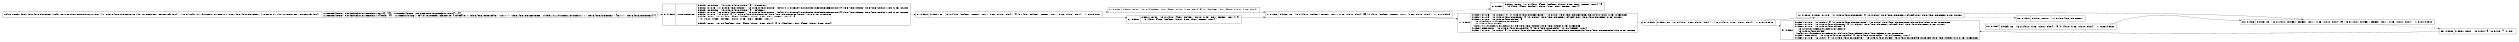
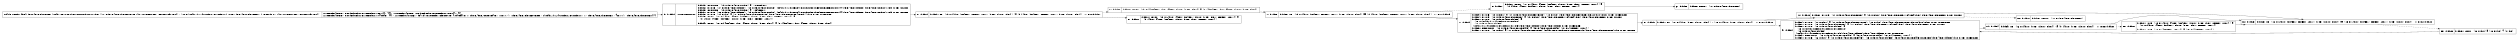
node "6: 0x0018": added
node "0: 0x0000": text "MTH_ENTER_BLOCK" -> "MTH_ENTER_CONST"
edge "3: 0x0014" -> "4: 0x0015": removed
node "11: 0x0041": added
edge "9: 0x002d" -> "10: 0x003f": added
